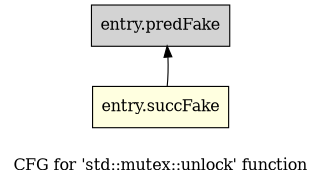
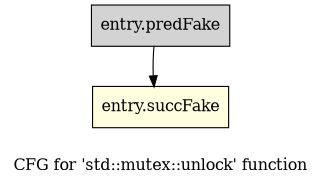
edge "entry.succFake" -> "entry.predFake": reversed
